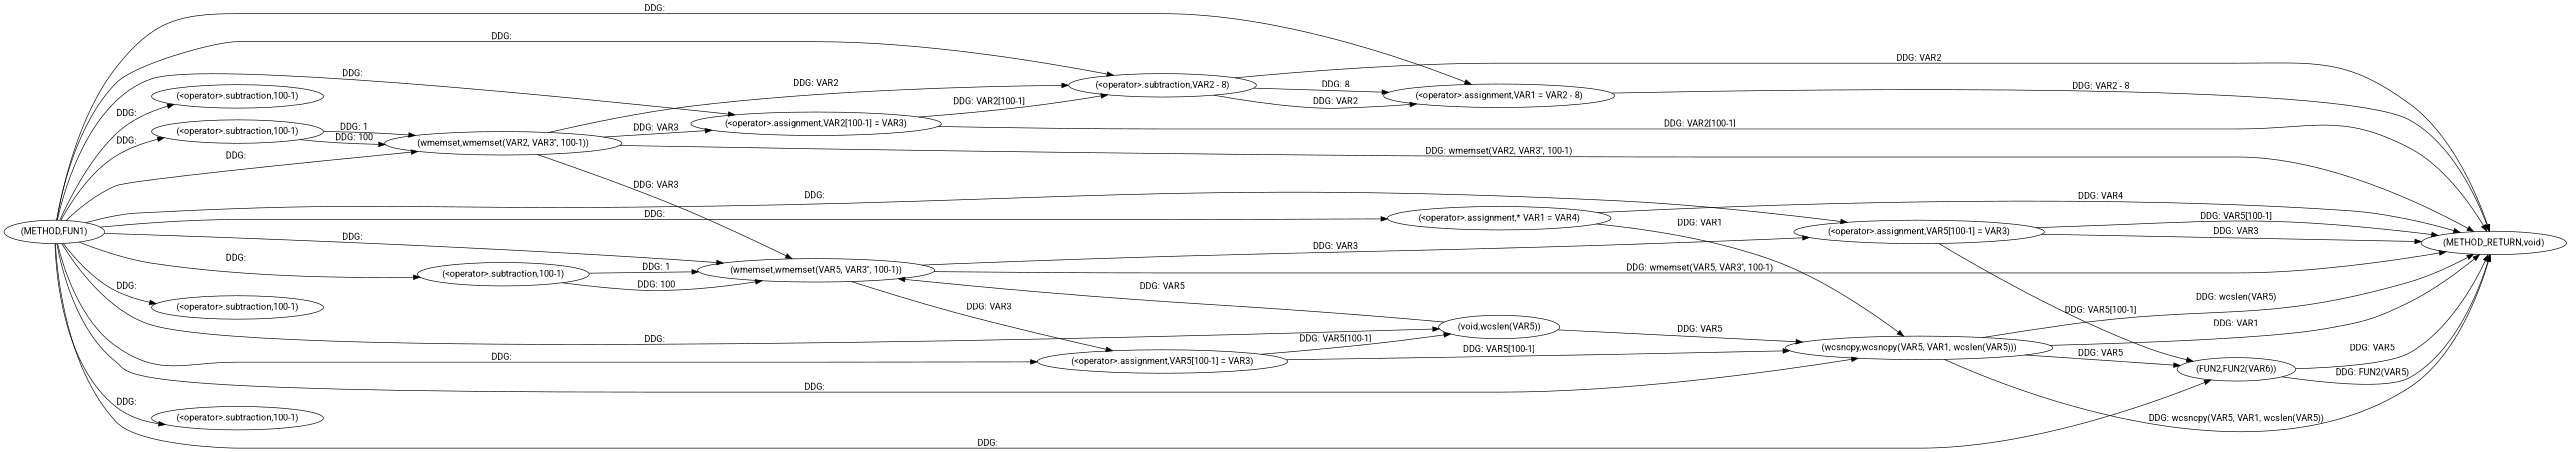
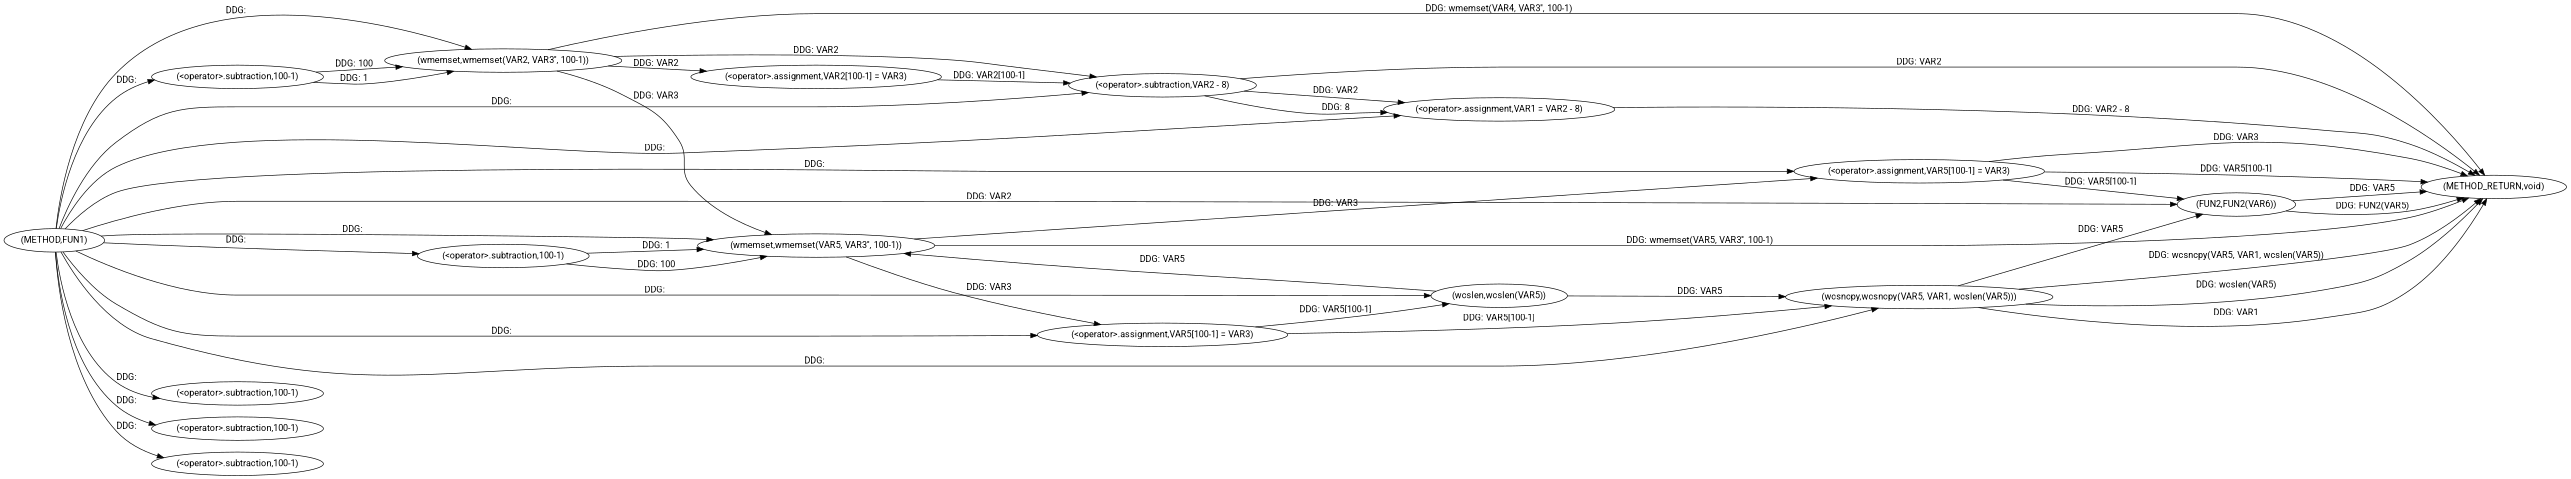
edge "(METHOD,FUN1)" -> "(<operator>.assignment,VAR2[100-1] = VAR3)": removed, label "DDG:"
edge "(wmemset,wmemset(VAR2, VAR3'', 100-1))" -> "(<operator>.assignment,VAR2[100-1] = VAR3)": label "DDG: VAR3" -> "DDG: VAR2"
edge "(<operator>.assignment,VAR2[100-1] = VAR3)" -> "(METHOD_RETURN,void)": removed, label "DDG: VAR2[100-1]"
edge "(wmemset,wmemset(VAR2, VAR3'', 100-1))" -> "(METHOD_RETURN,void)": label "DDG: wmemset(VAR2, VAR3'', 100-1)" -> "DDG: wmemset(VAR4, VAR3'', 100-1)"
node "(<operator>.assignment,* VAR1 = VAR4)": removed
node "(void,wcslen(VAR5))": label "(void,wcslen(VAR5))" -> "(wcslen,wcslen(VAR5))"
edge "(METHOD,FUN1)" -> "(FUN2,FUN2(VAR6))": label "DDG: " -> "DDG: VAR2"
